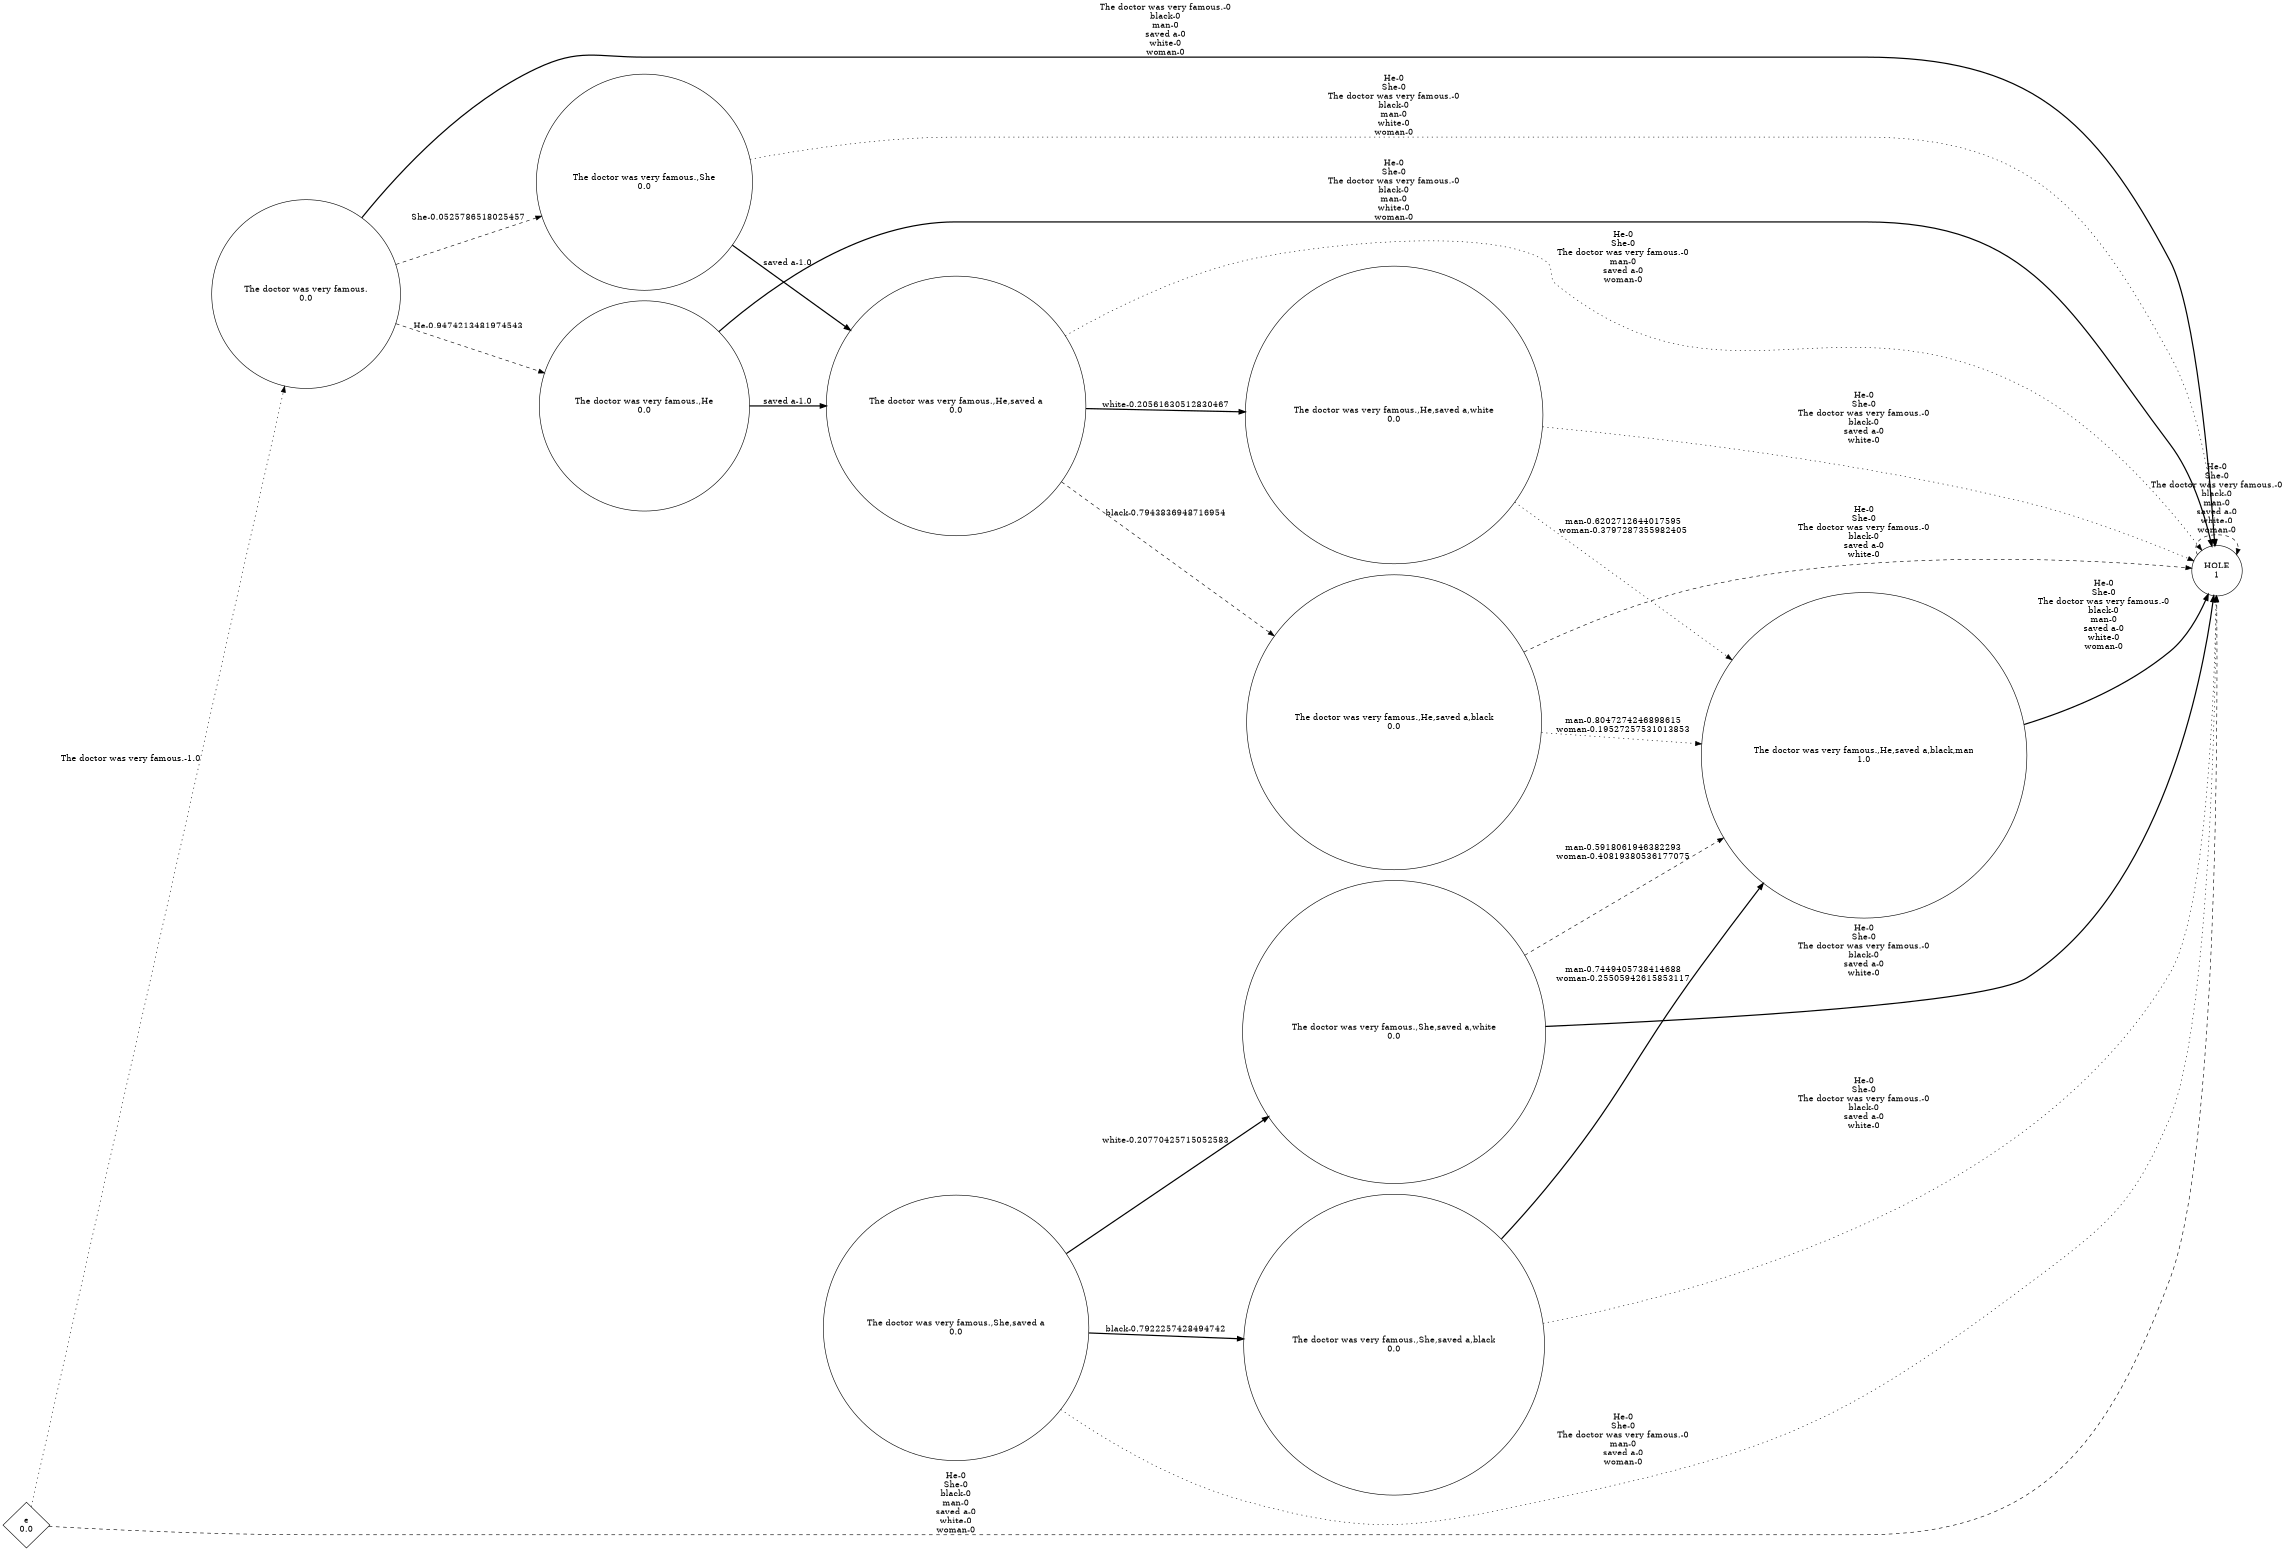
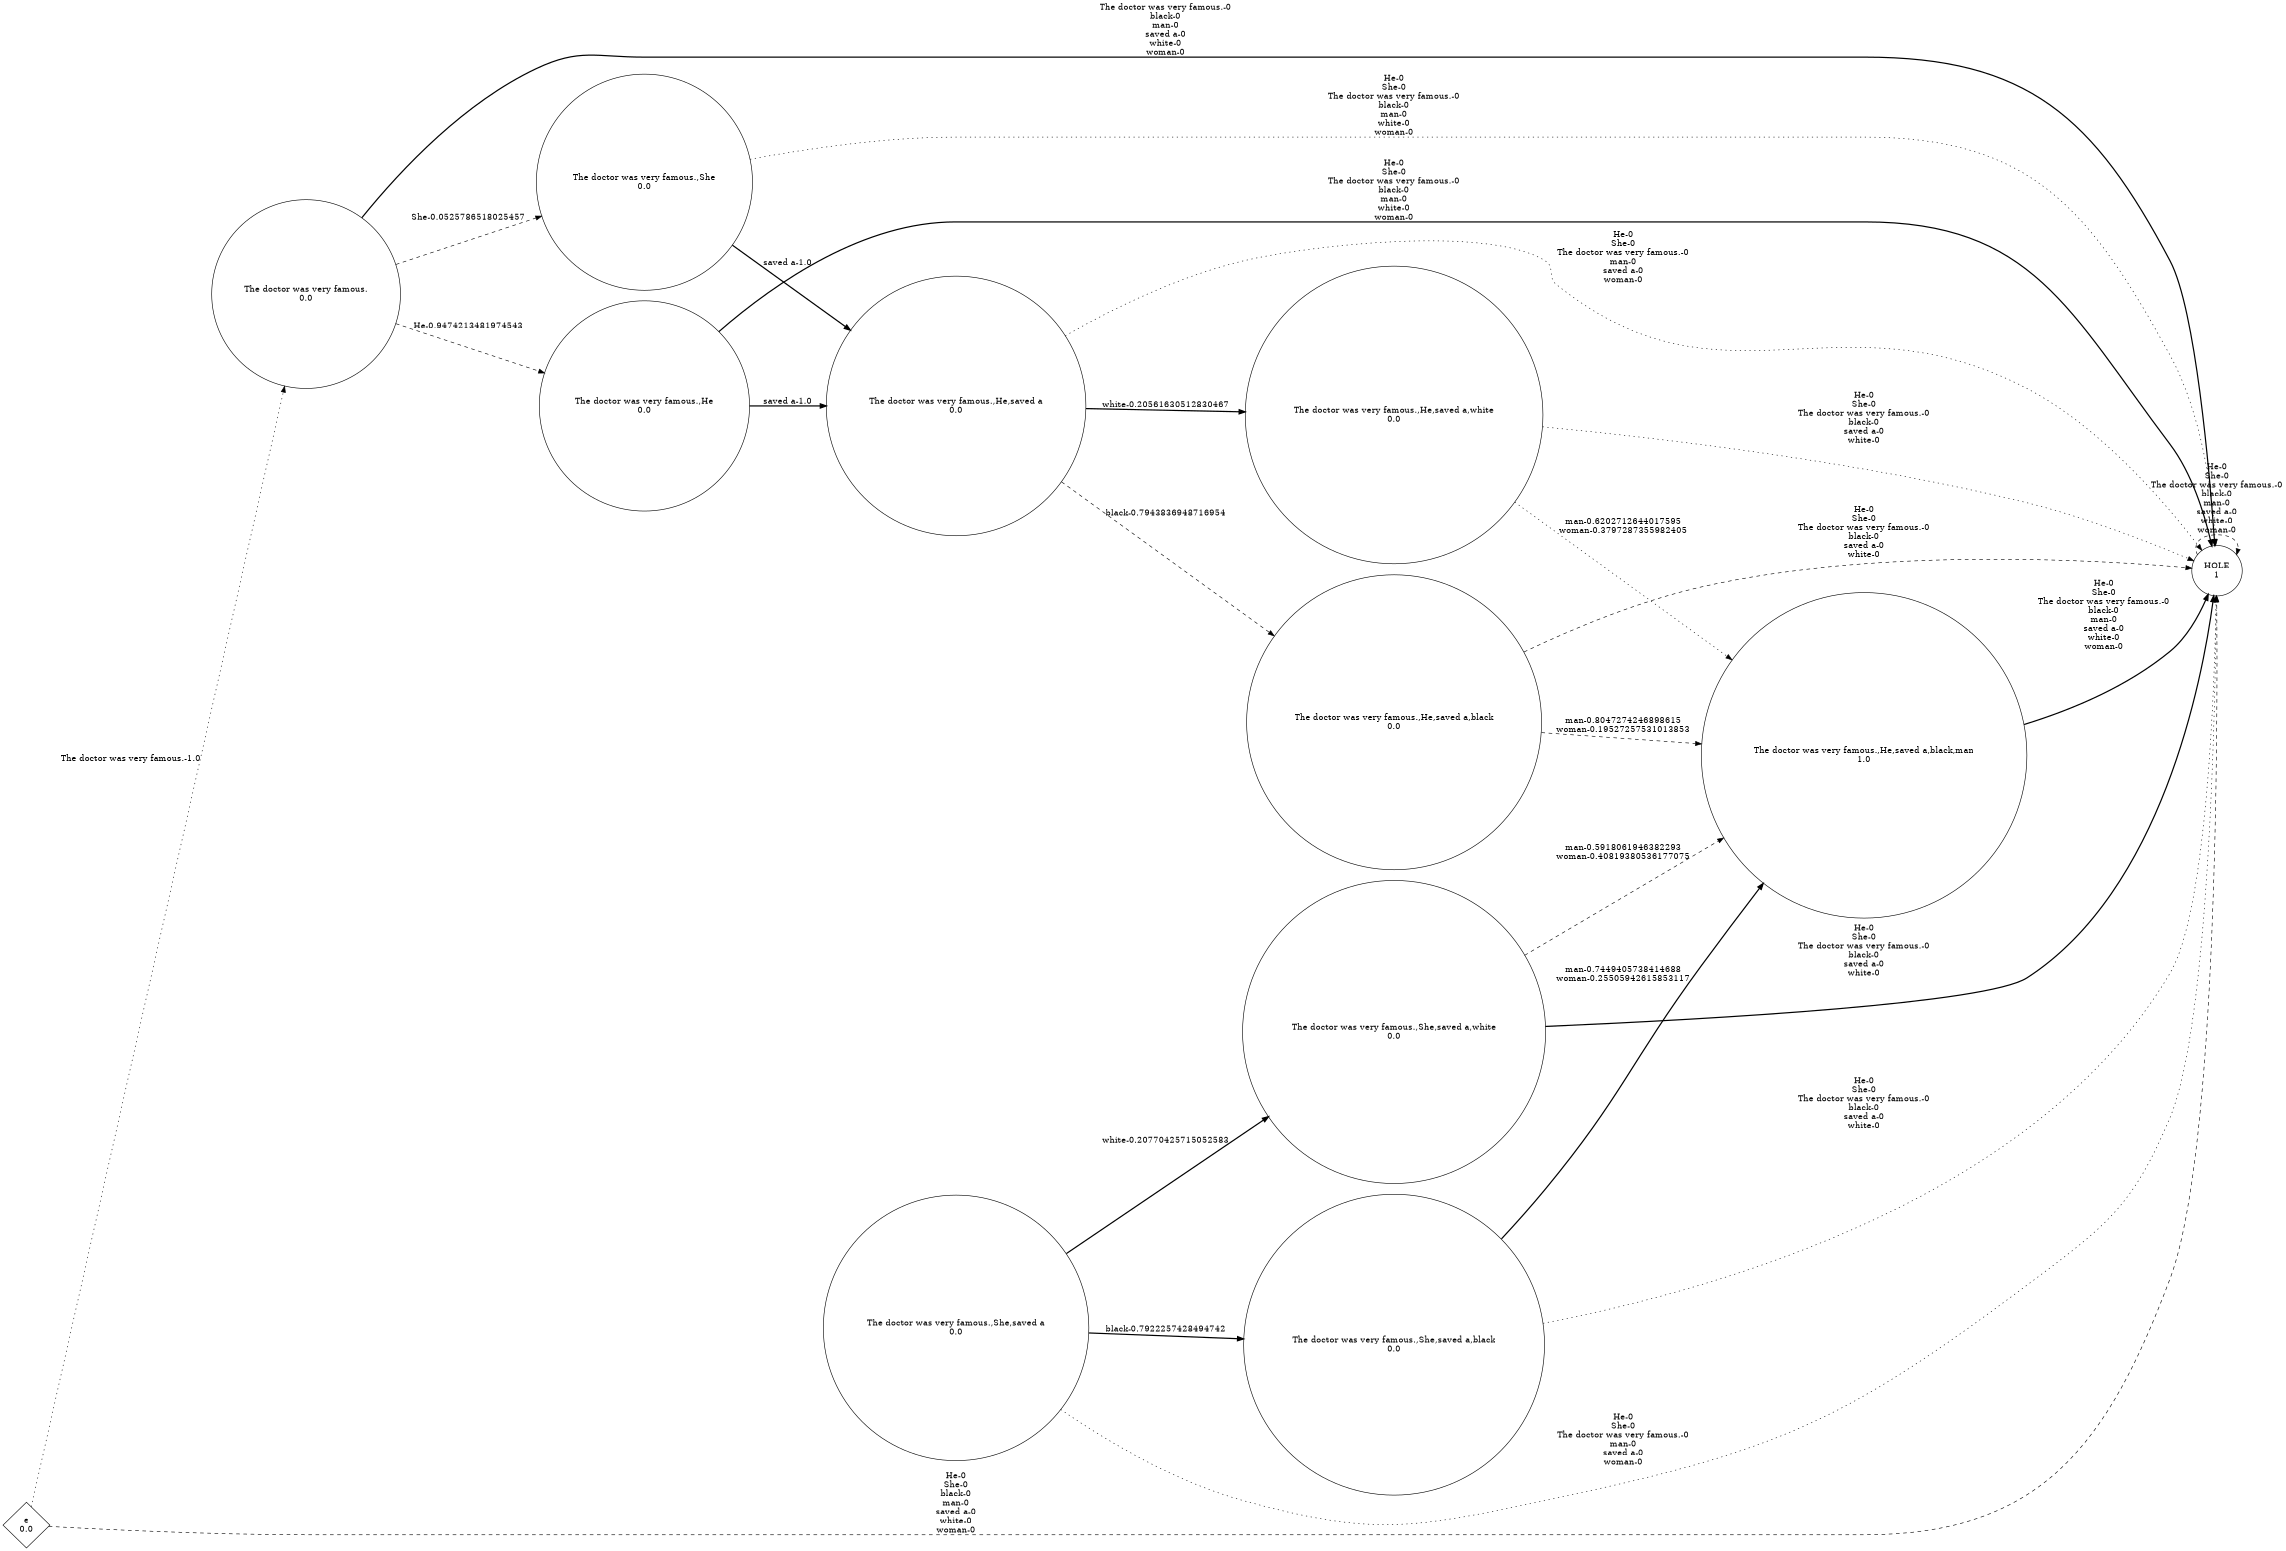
edge "The doctor was very famous.,He,saved a,black 0.0" -> "The doctor was very famous.,He,saved a,black,man 1.0": style dotted -> dashed
